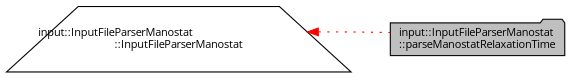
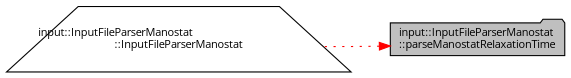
edge "input::InputFileParserManostat ::parseManostatRelaxationTime" -> "input::InputFileParserManostat ::InputFileParserManostat": reversed
